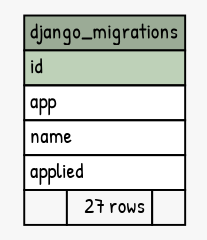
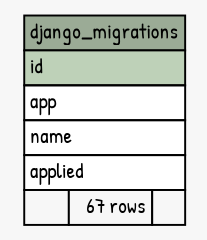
node "django_migrations": text "27 rows" -> "67 rows"
